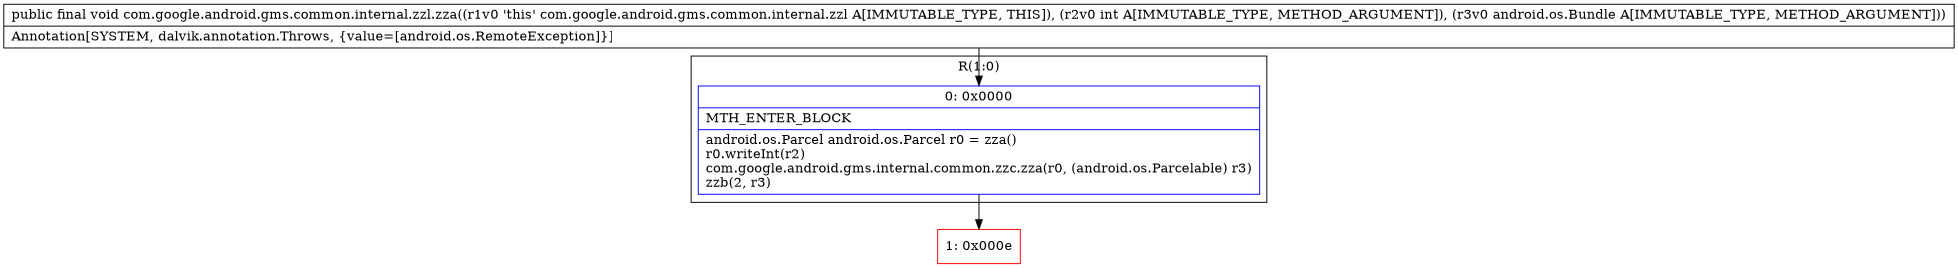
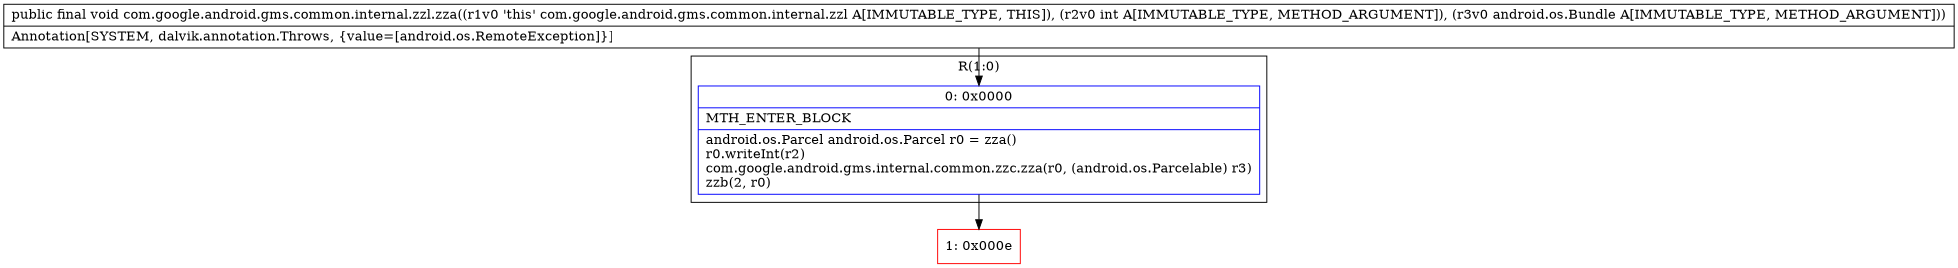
node "0: 0x0000": text "zzb(2, r3)" -> "zzb(2, r0)"
